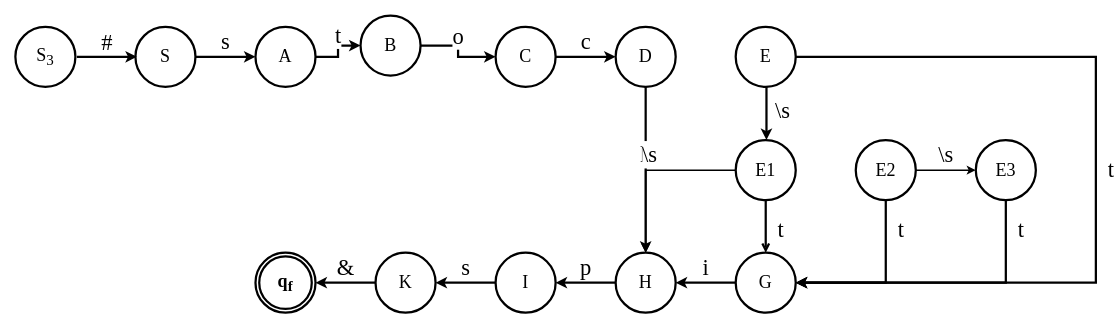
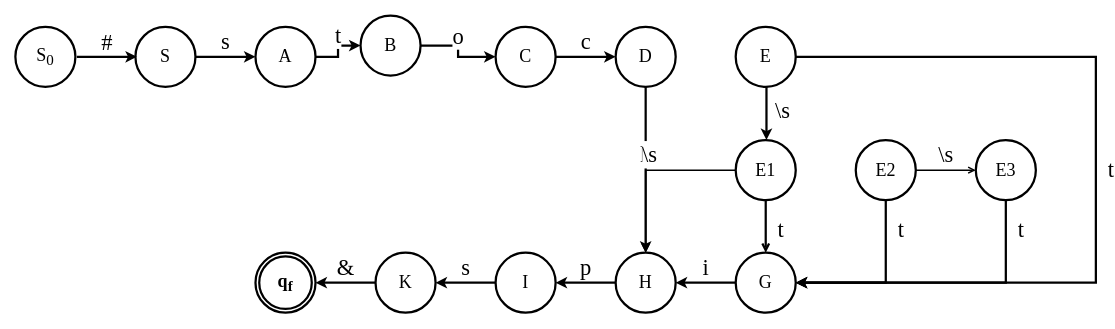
node "S3": label "S3" -> "S0"
edge "E2" -> "E3": arrowhead classic -> open
